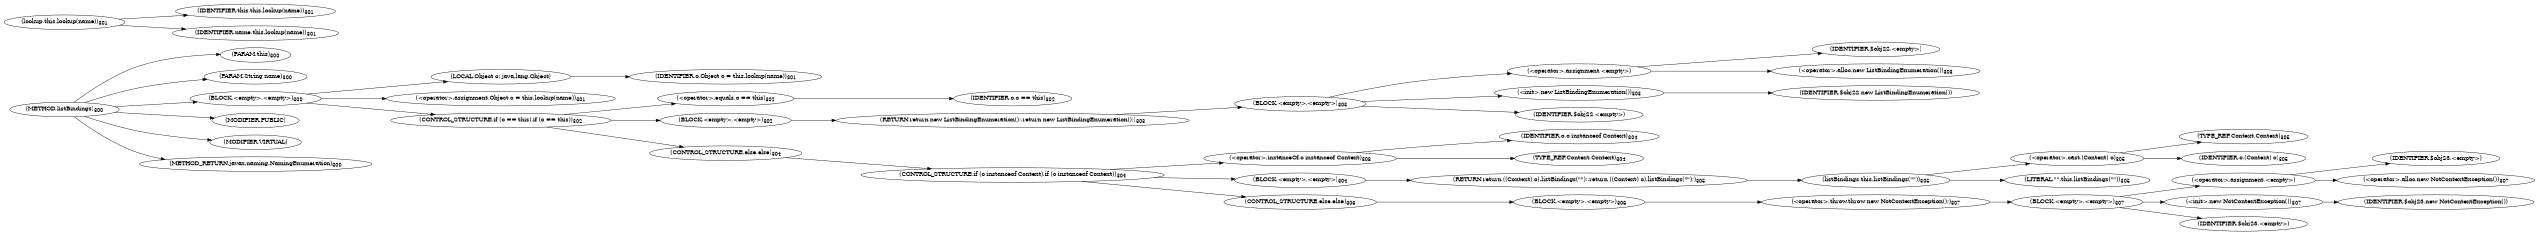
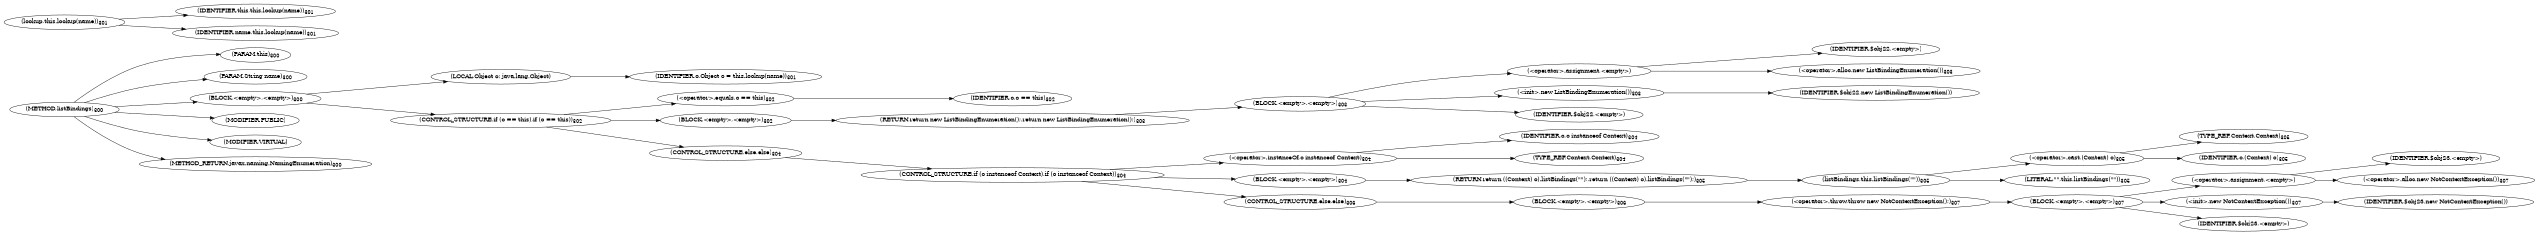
node "(<operator>.assignment,Object o = this.lookup(name))": removed
node "(<operator>.instanceOf,o instanceof Context)": text "308" -> "304"
